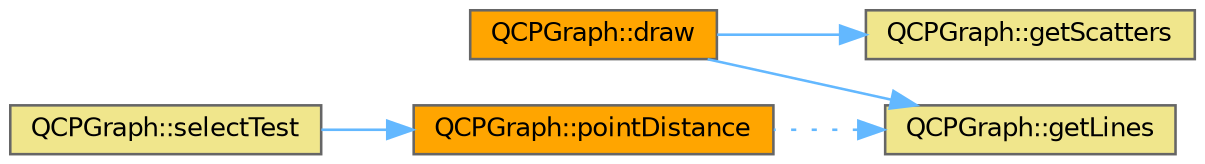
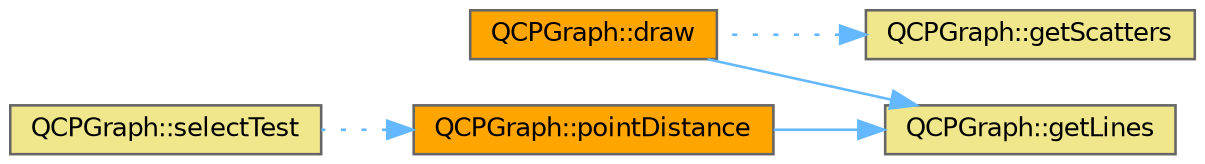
edge "QCPGraph::draw" -> "QCPGraph::getScatters": style solid -> dotted
edge "QCPGraph::selectTest" -> "QCPGraph::pointDistance": style solid -> dotted
edge "QCPGraph::pointDistance" -> "QCPGraph::getLines": style dotted -> solid
